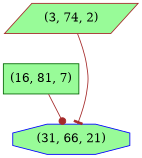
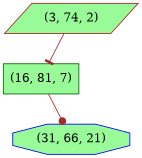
edge "(3, 74, 2)" -> "(31, 66, 21)": now "(3, 74, 2)" -> "(16, 81, 7)"
